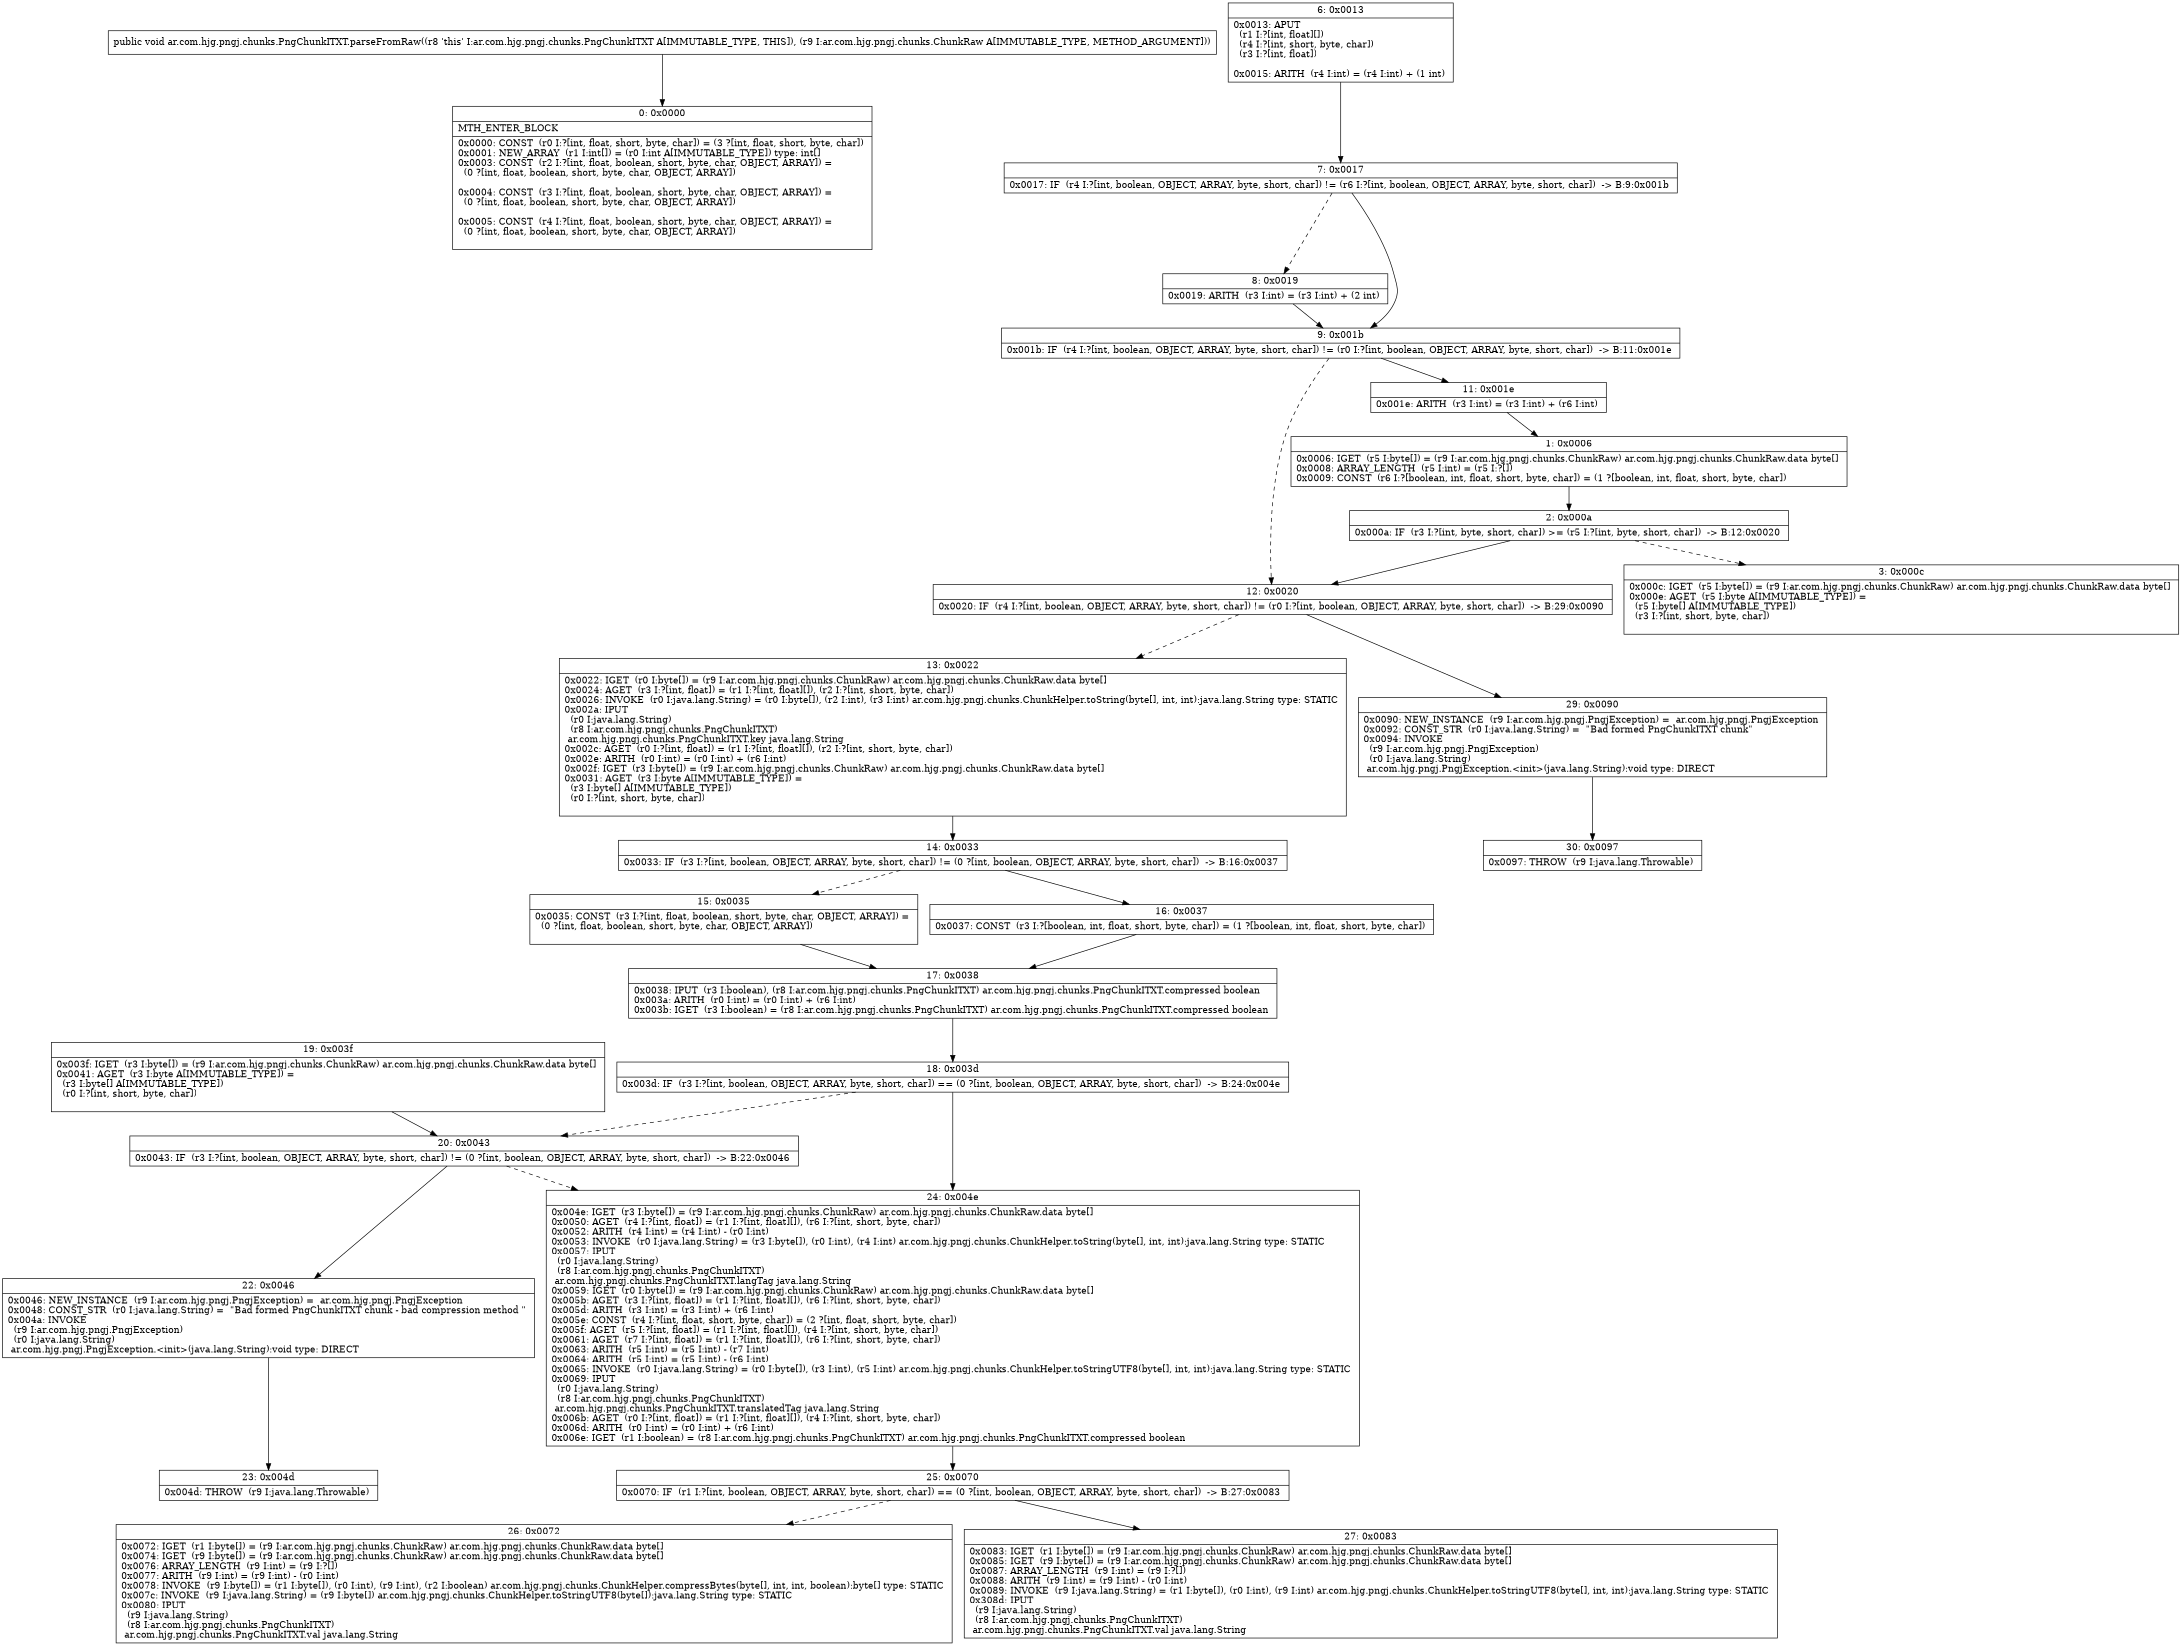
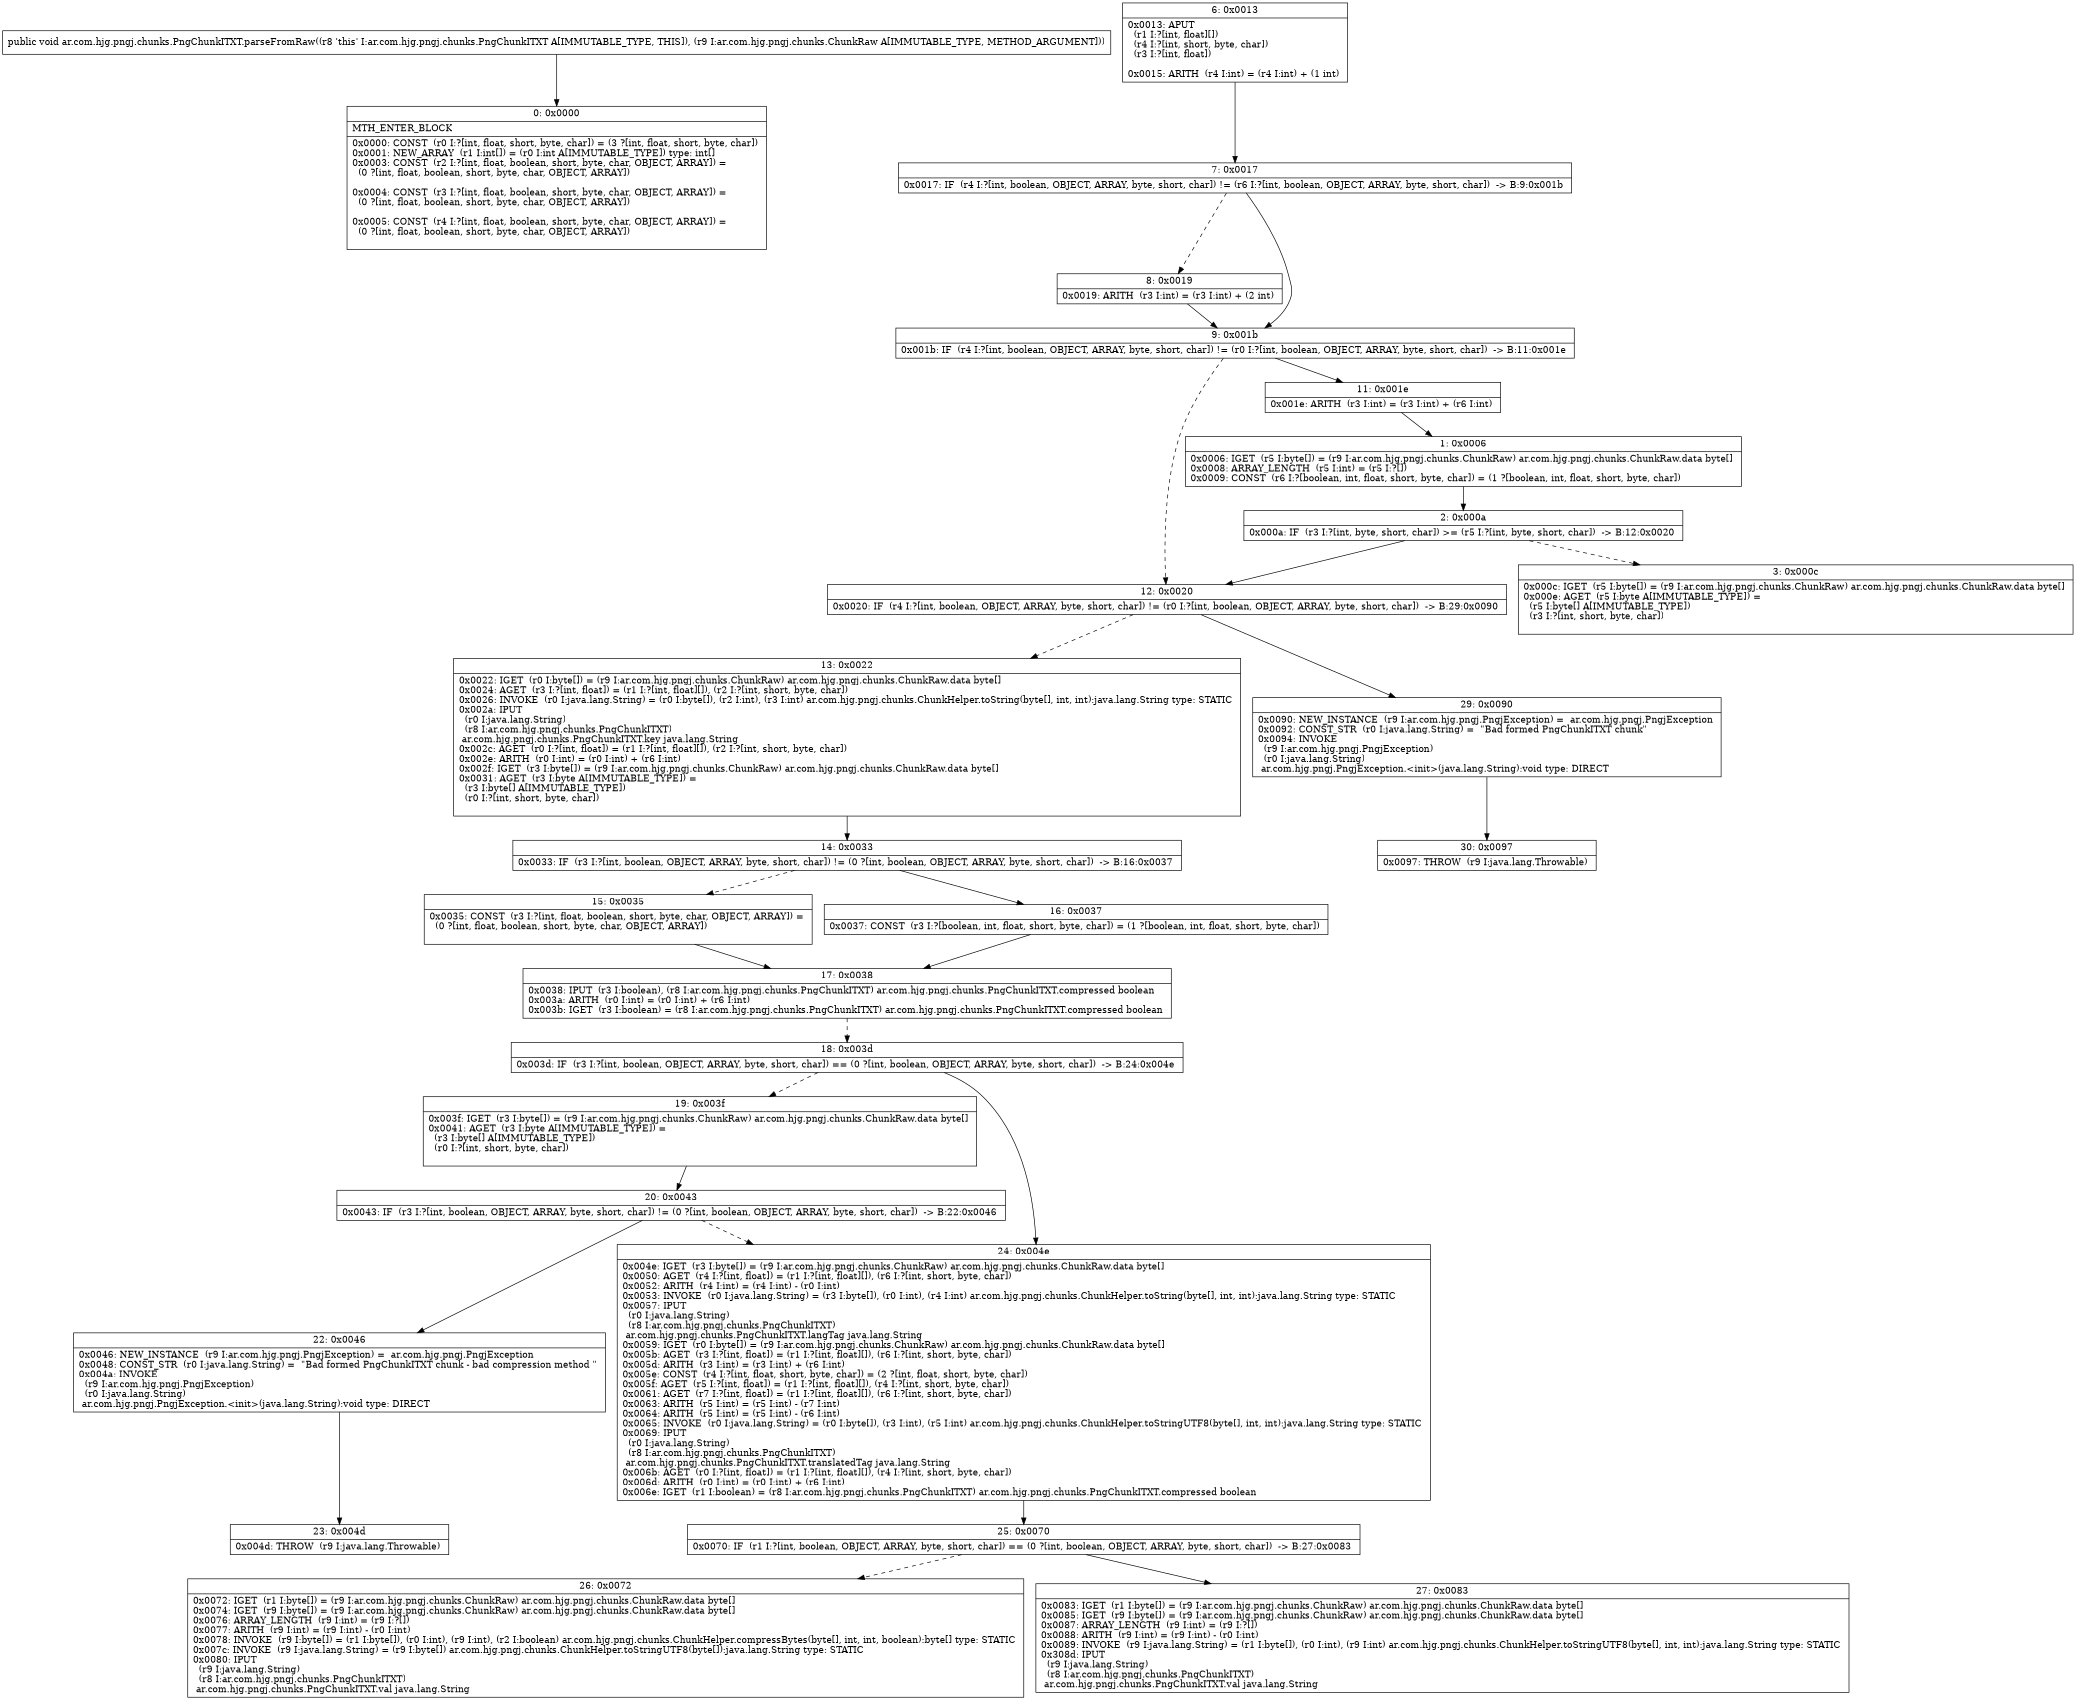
edge "17: 0x0038" -> "18: 0x003d": style solid -> dashed
edge "18: 0x003d" -> "20: 0x0043": now "18: 0x003d" -> "19: 0x003f"
